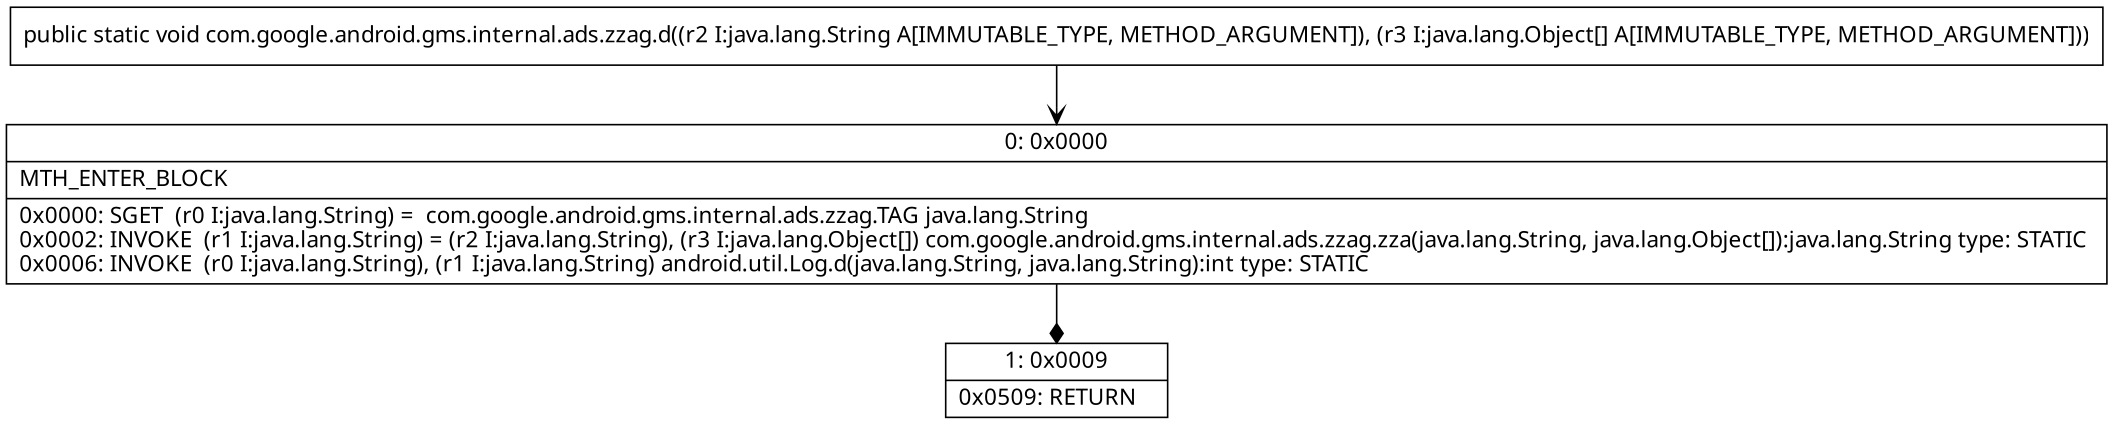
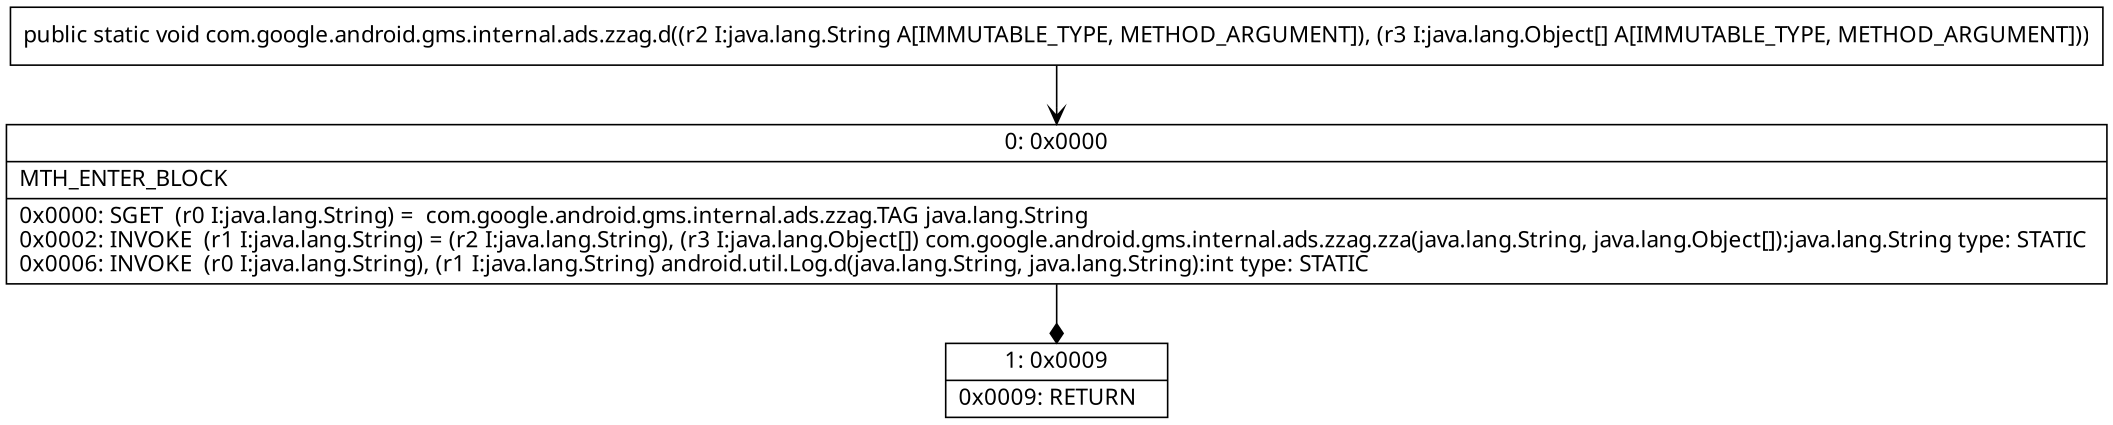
node "1: 0x0009": text "0x0509: RETURN" -> "0x0009: RETURN"
